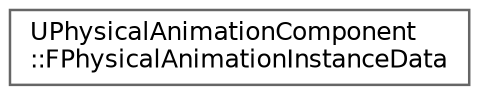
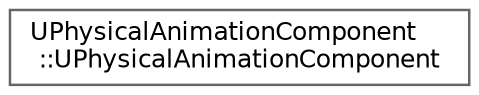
node "UPhysicalAnimationComponent ::FPhysicalAnimationInstanceData": label "UPhysicalAnimationComponent ::FPhysicalAnimationInstanceData" -> "UPhysicalAnimationComponent ::UPhysicalAnimationComponent"
